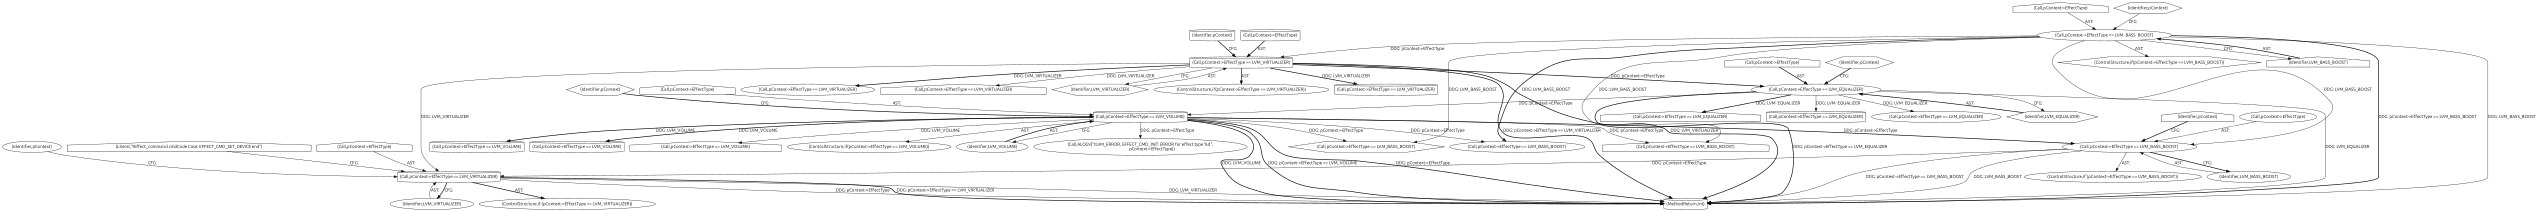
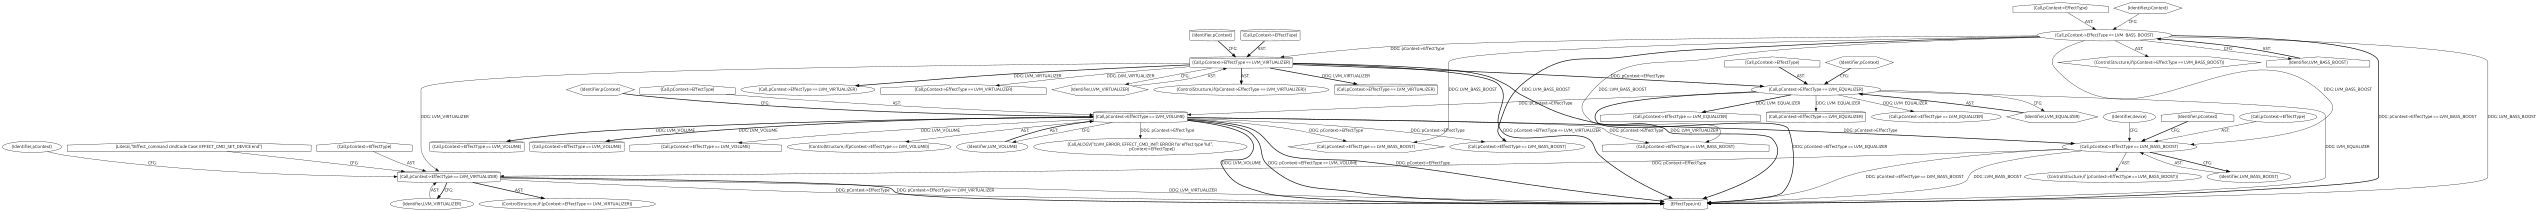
node "(Identifier,device)": added
node "(MethodReturn,int)": label "(MethodReturn,int)" -> "(EffectType,int)"
